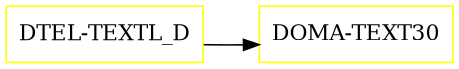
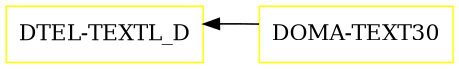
edge "DTEL-TEXTL_D" -> "DOMA-TEXT30": reversed
